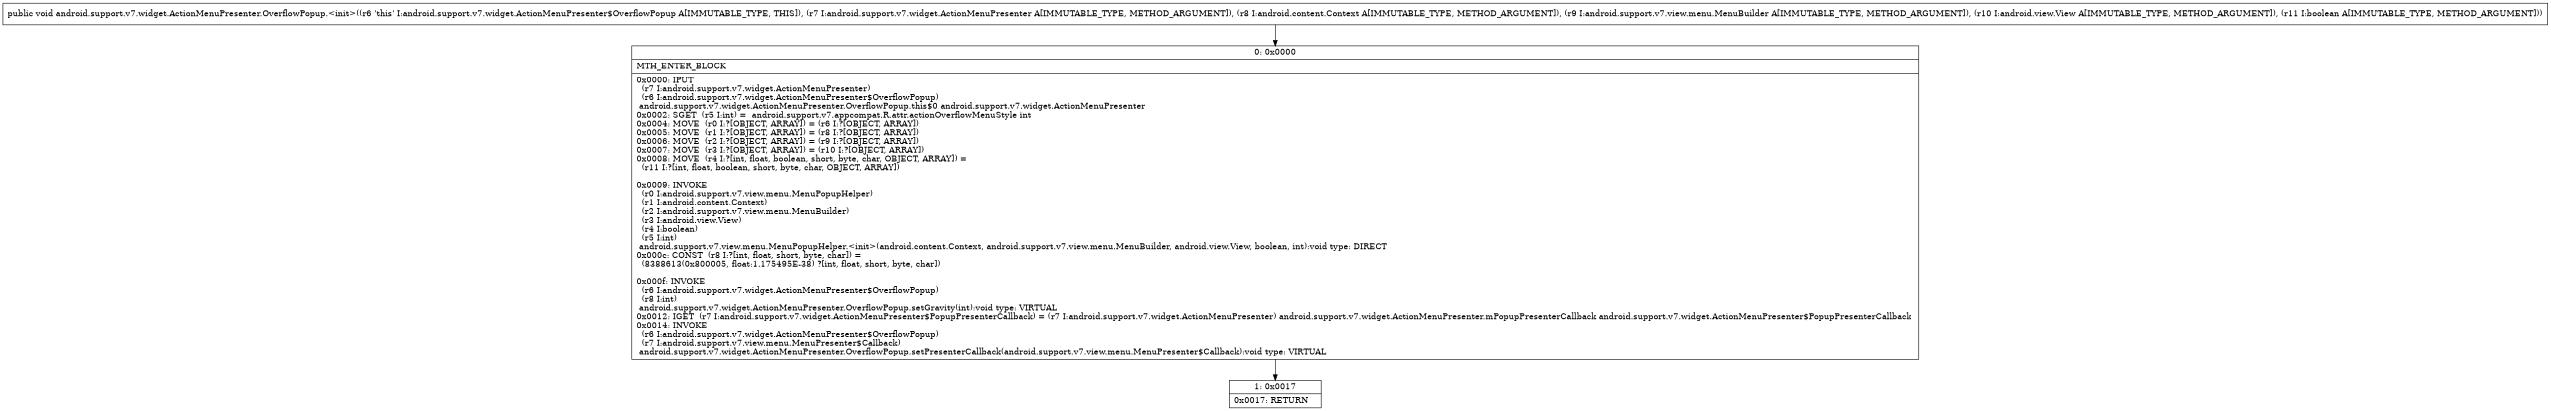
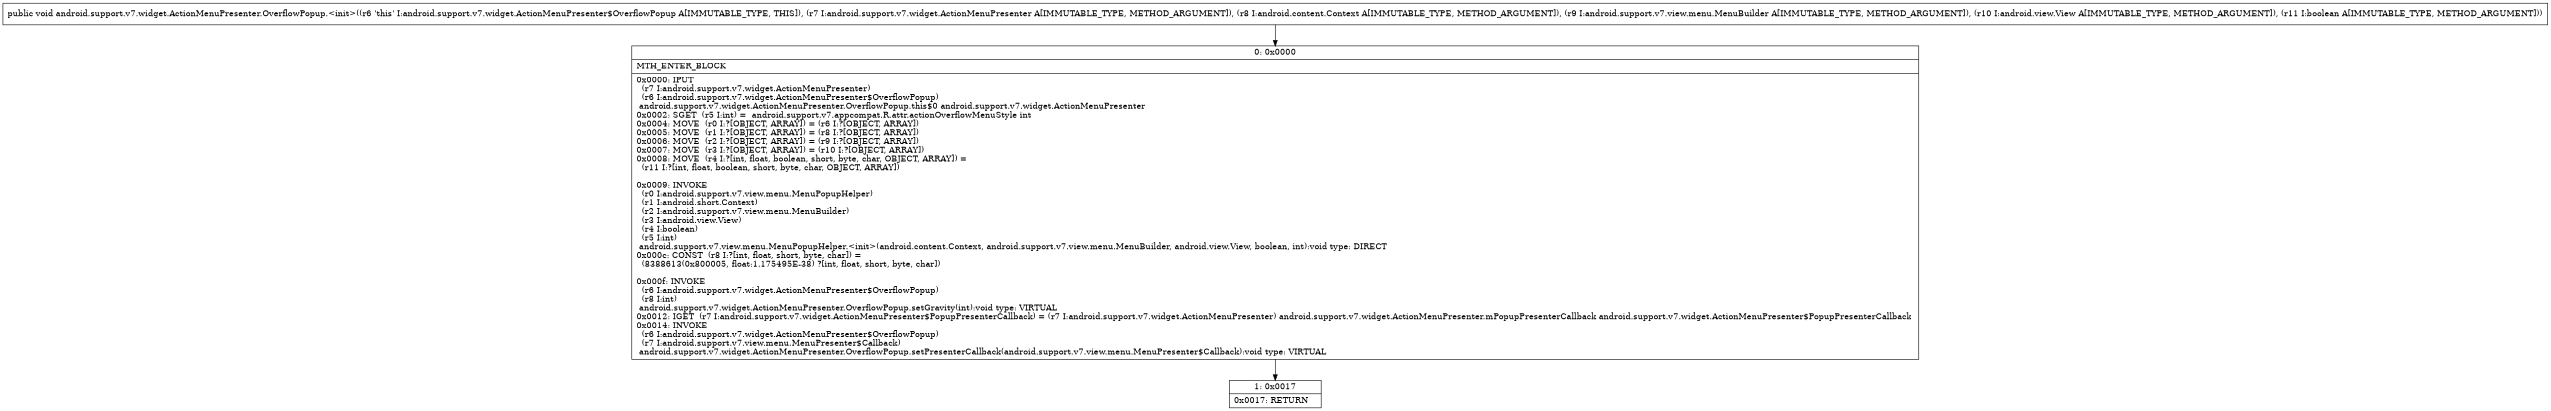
node "0: 0x0000": text "(r1 I:android.content.Context)" -> "(r1 I:android.short.Context)"
